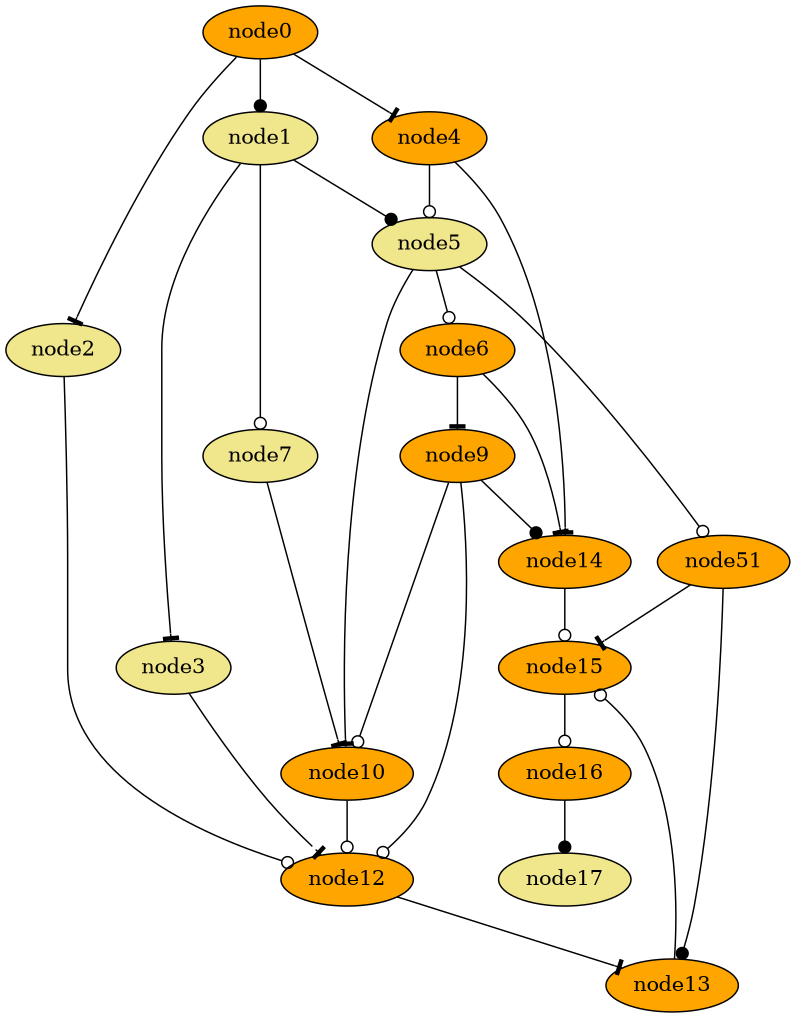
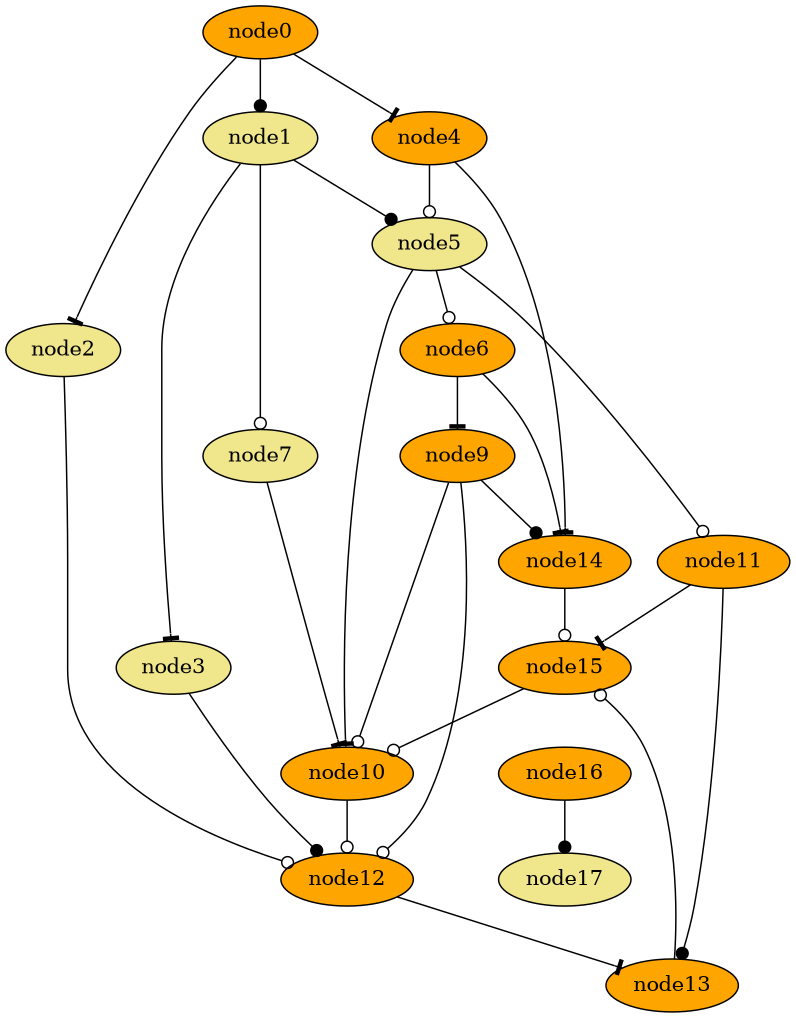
node "node51": label "node51" -> "node11"
edge "node15" -> "node16": now "node15" -> "node10"
edge "node3" -> "node12": arrowhead tee -> dot
